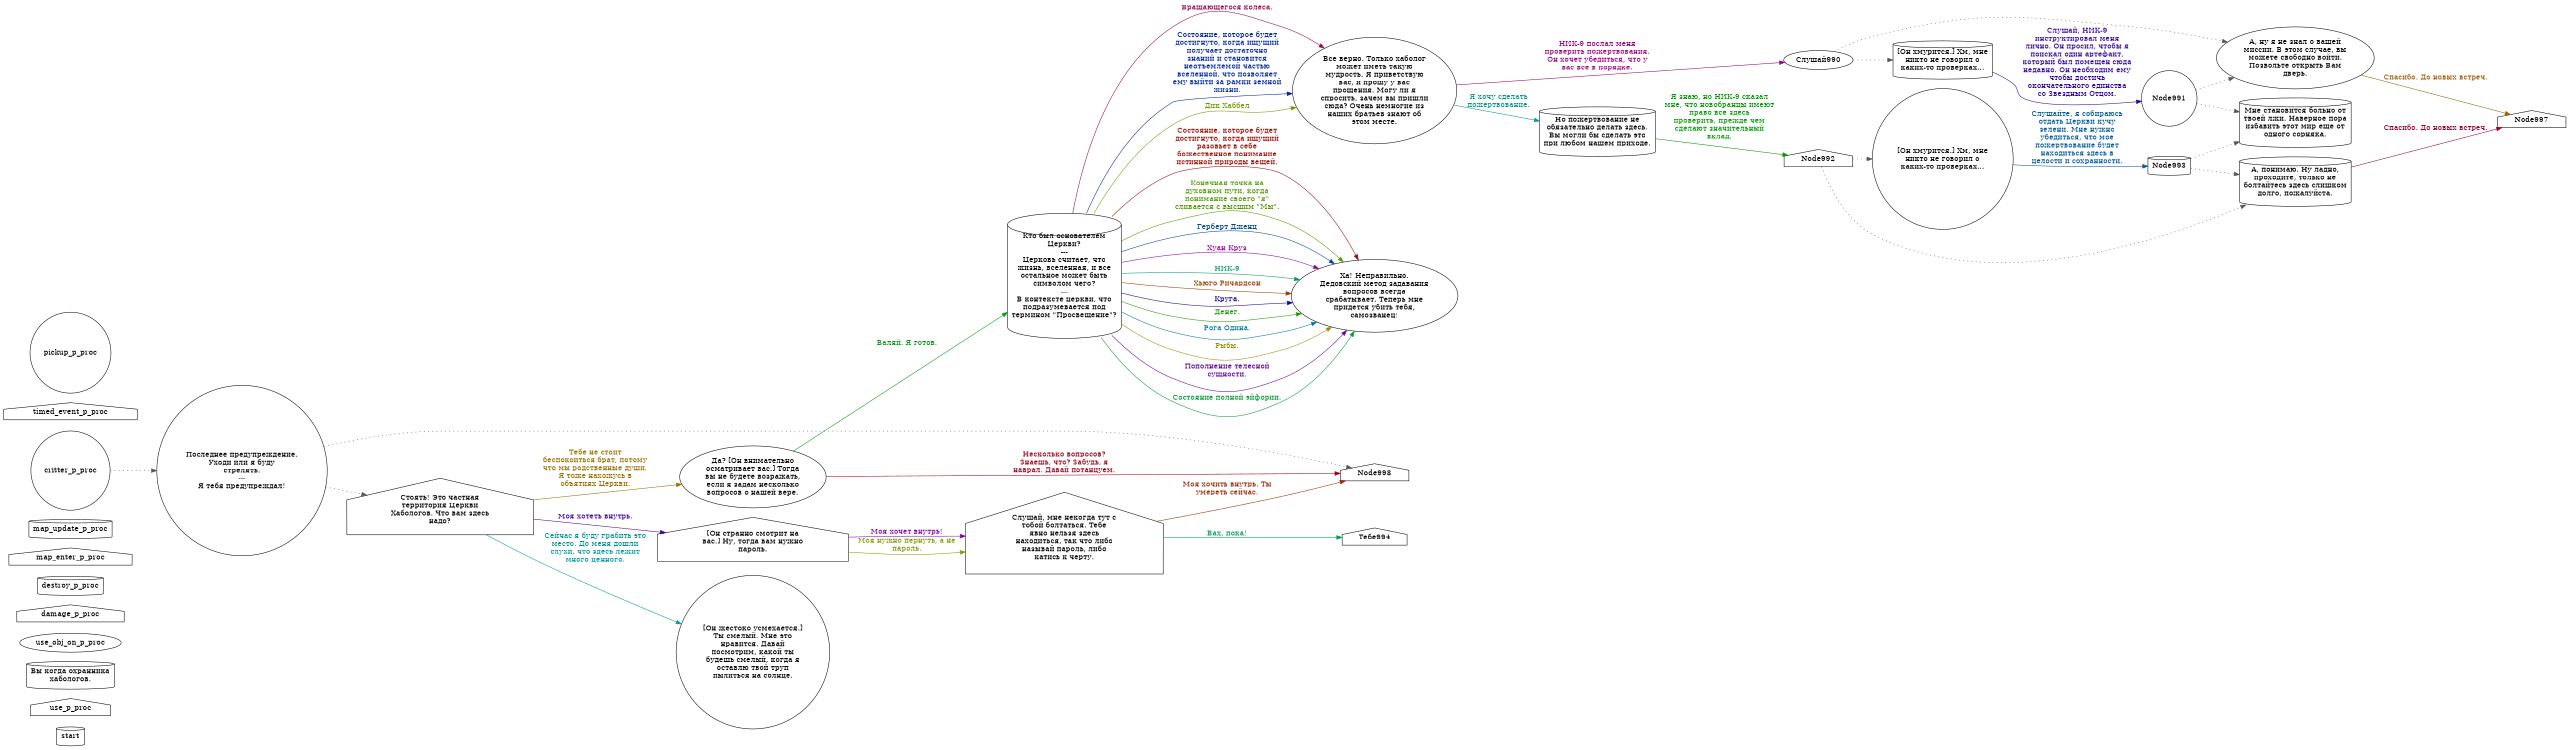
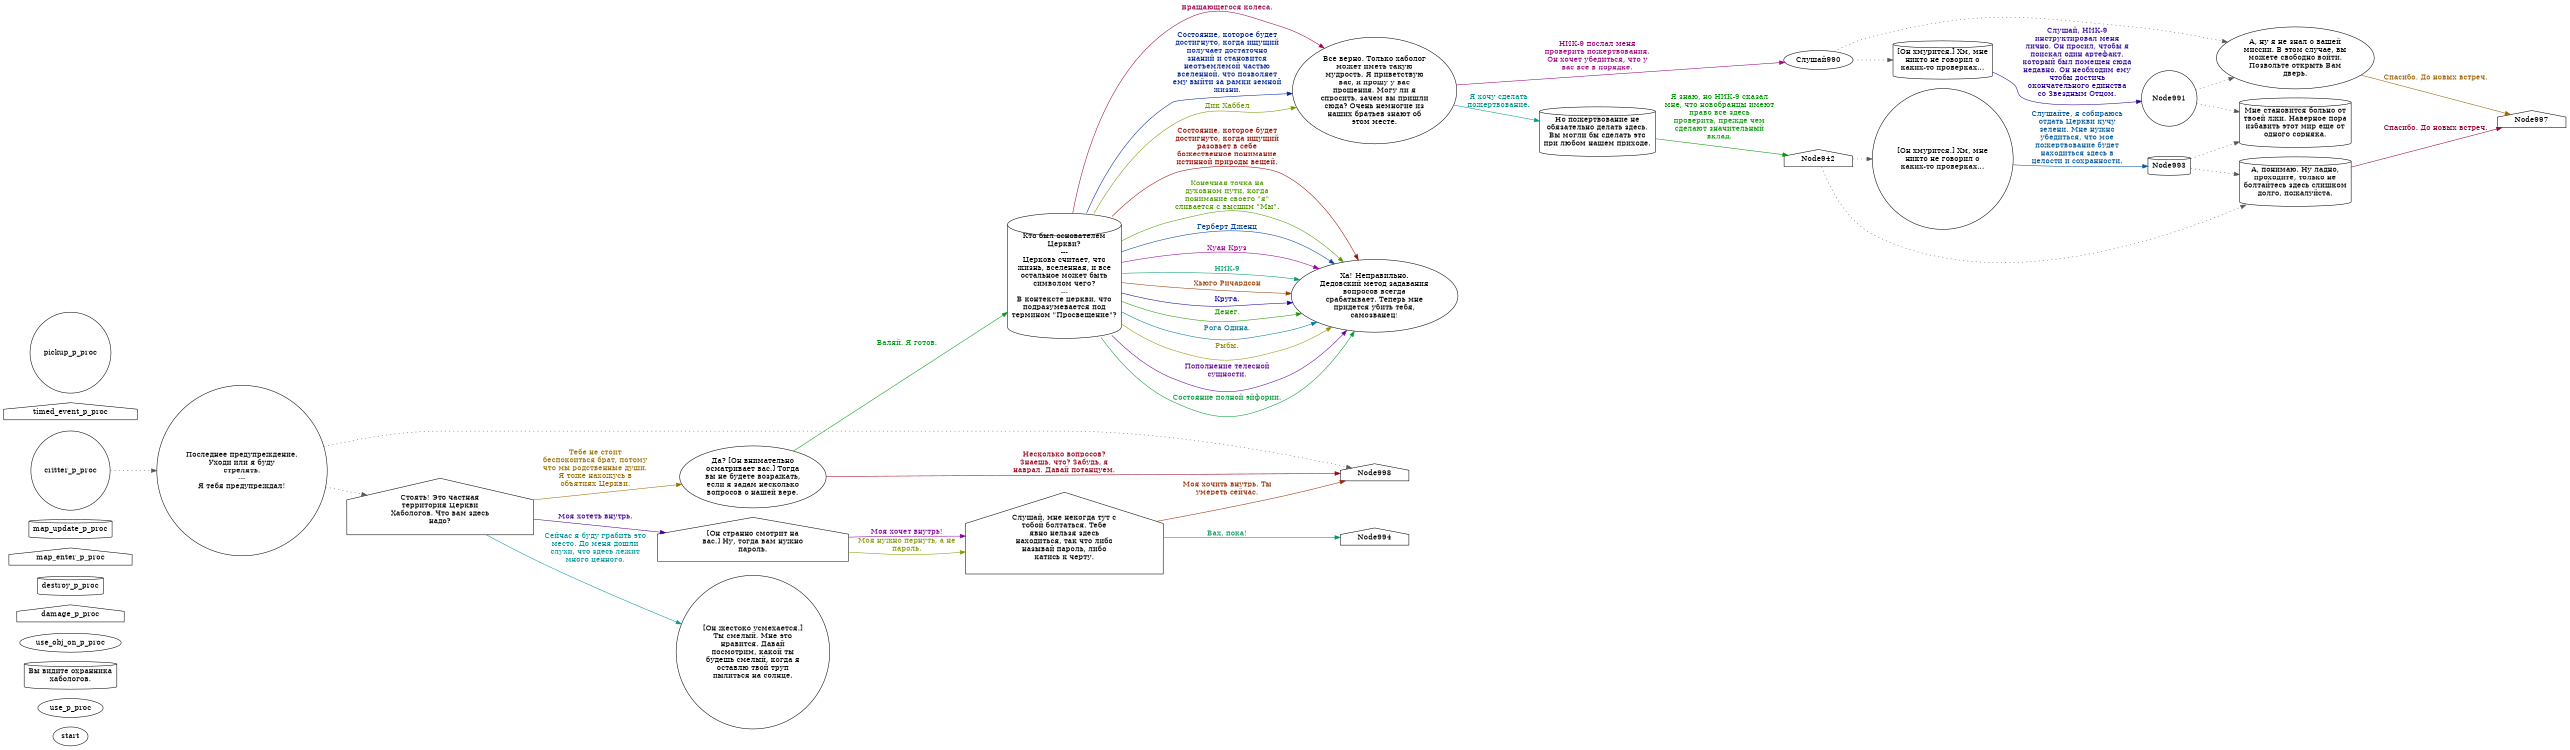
node "Node992": label "Node992" -> "Node942"
node "Тебе994": label "Тебе994" -> "Node994"
node "Вы когда охранника хабологов.": label "Вы когда охранника хабологов." -> "Вы видите охранника хабологов."
node "use_p_proc": shape house -> ellipse
node "start": shape cylinder -> ellipse
